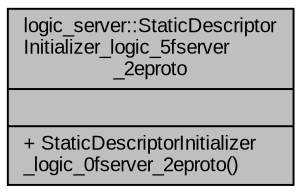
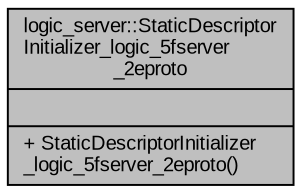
node "logic_server::StaticDescriptor": text "_logic_0fserver_2eproto()" -> "_logic_5fserver_2eproto()"
